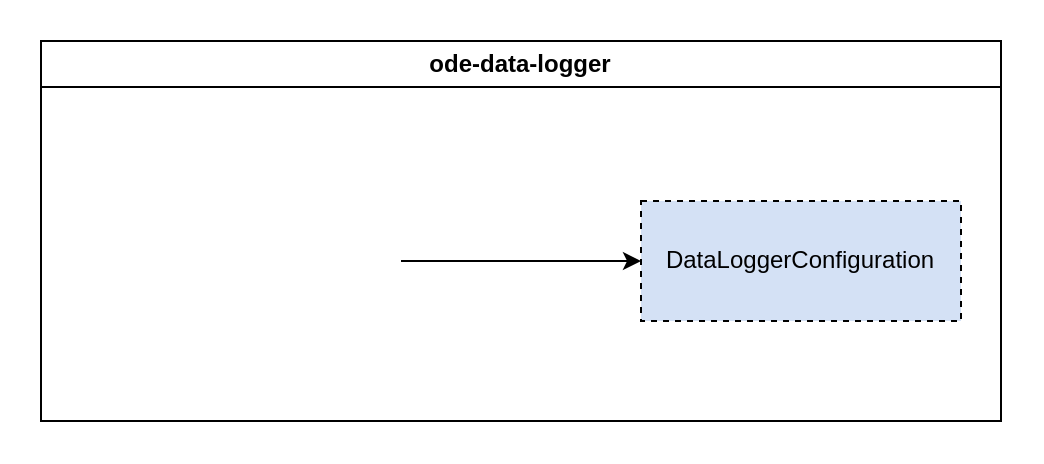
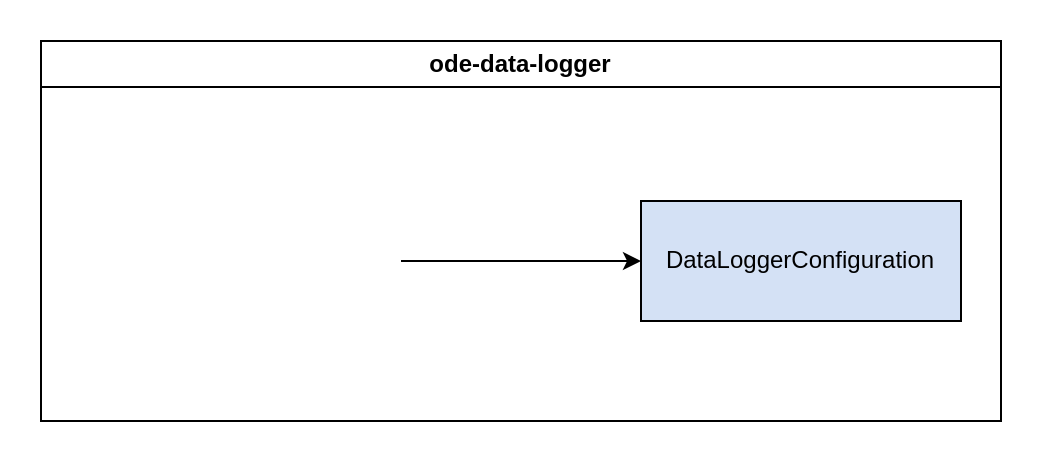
node "DataLoggerConfiguration": style dashed -> solid
